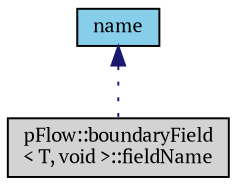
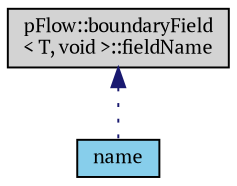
edge "pFlow::boundaryField < T, void >::fieldName" -> "name": reversed
